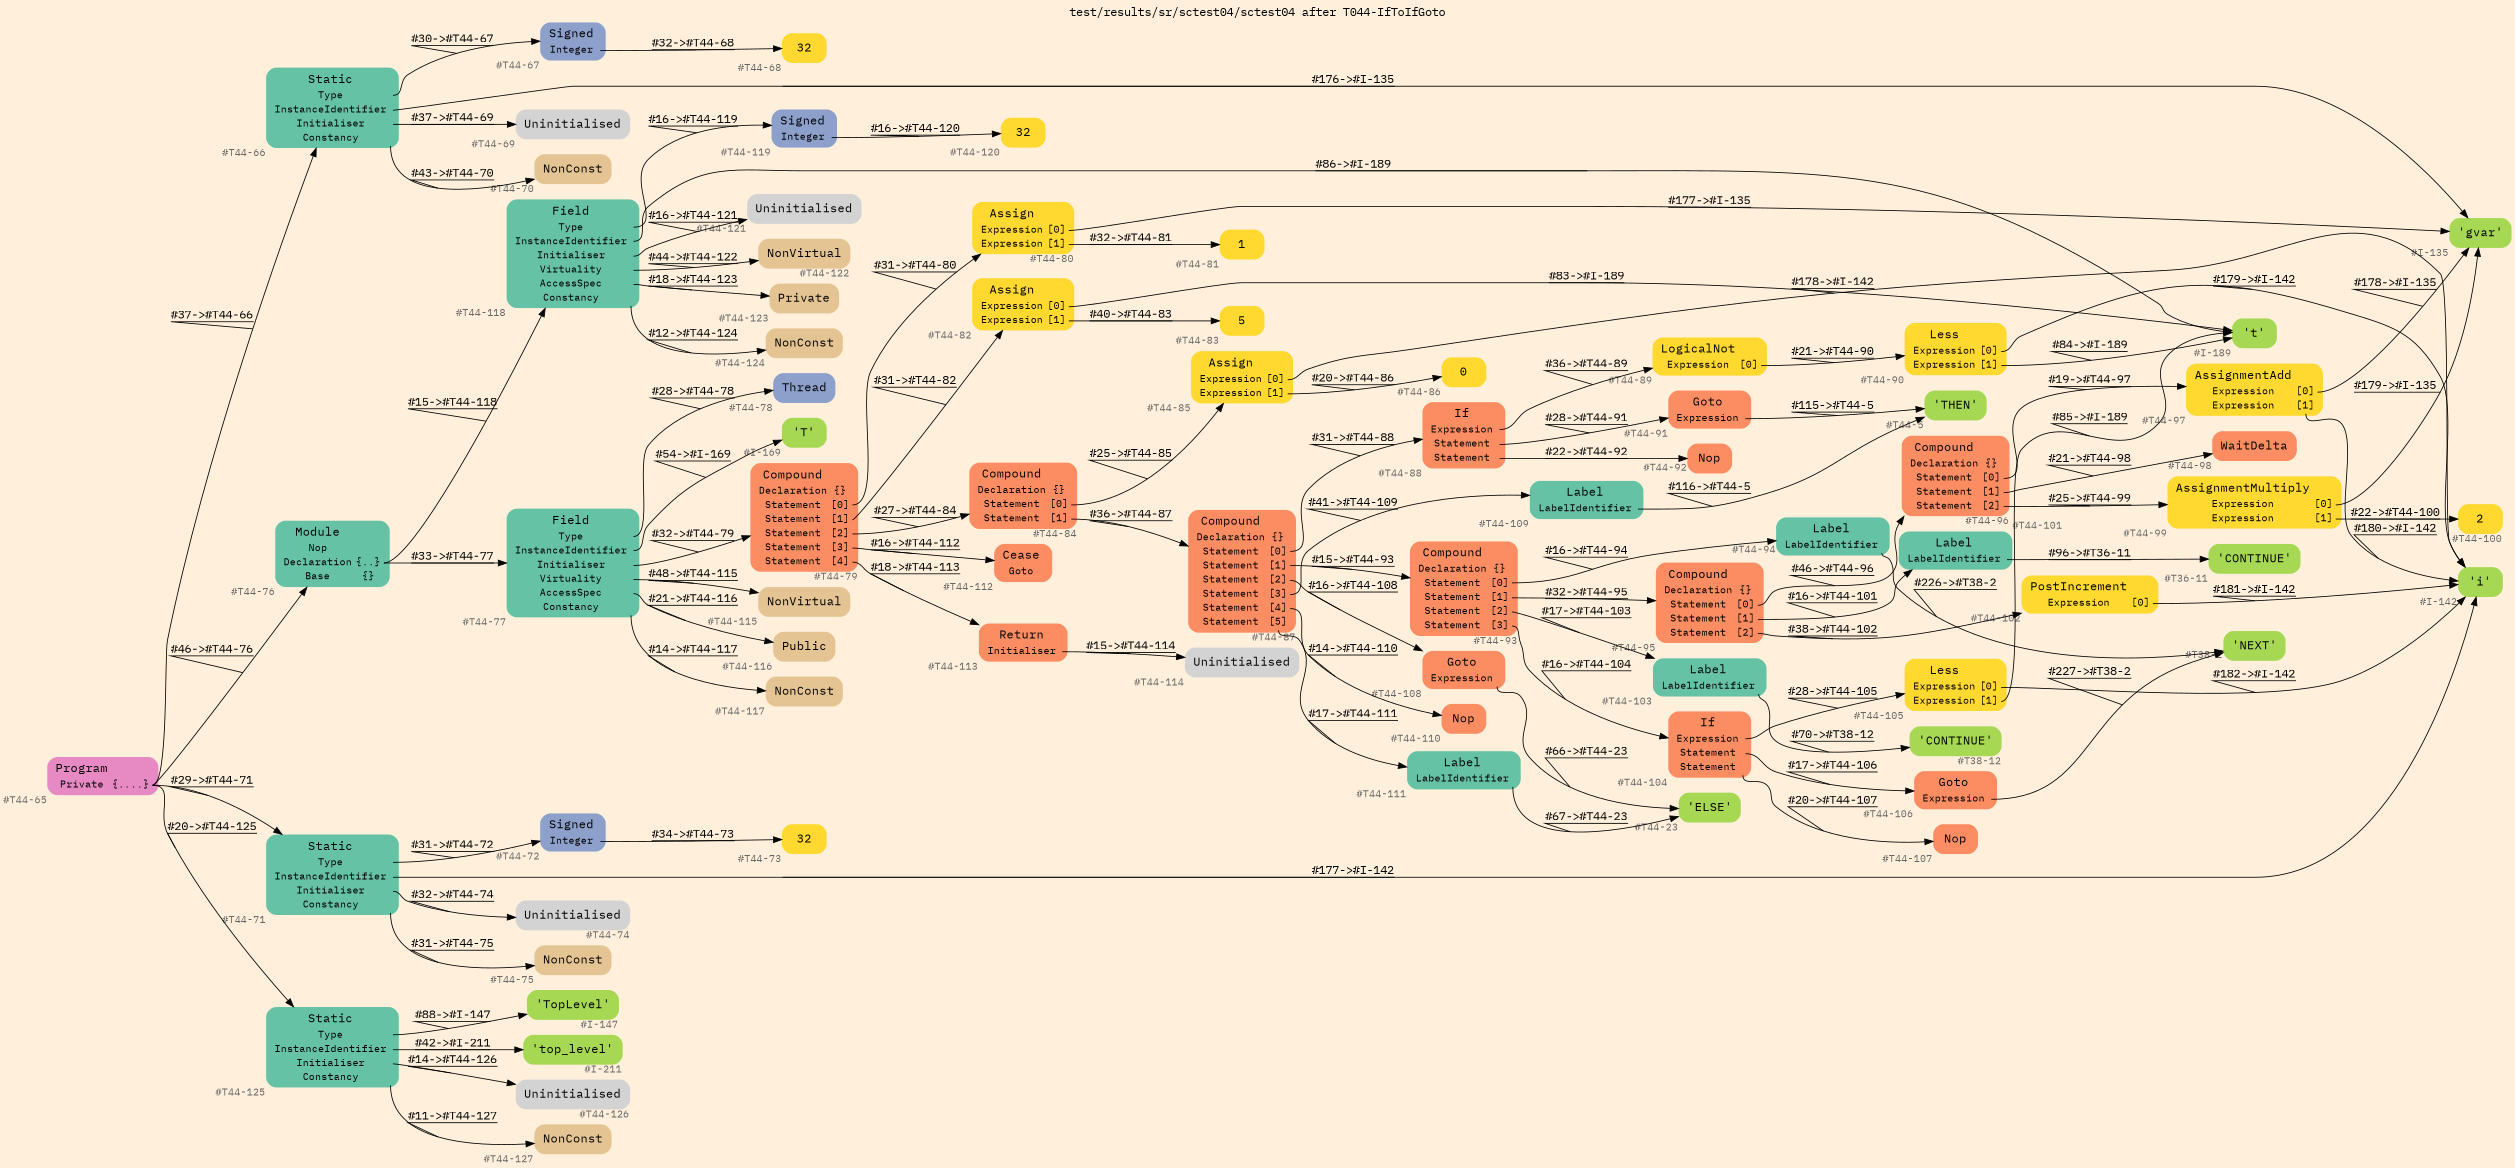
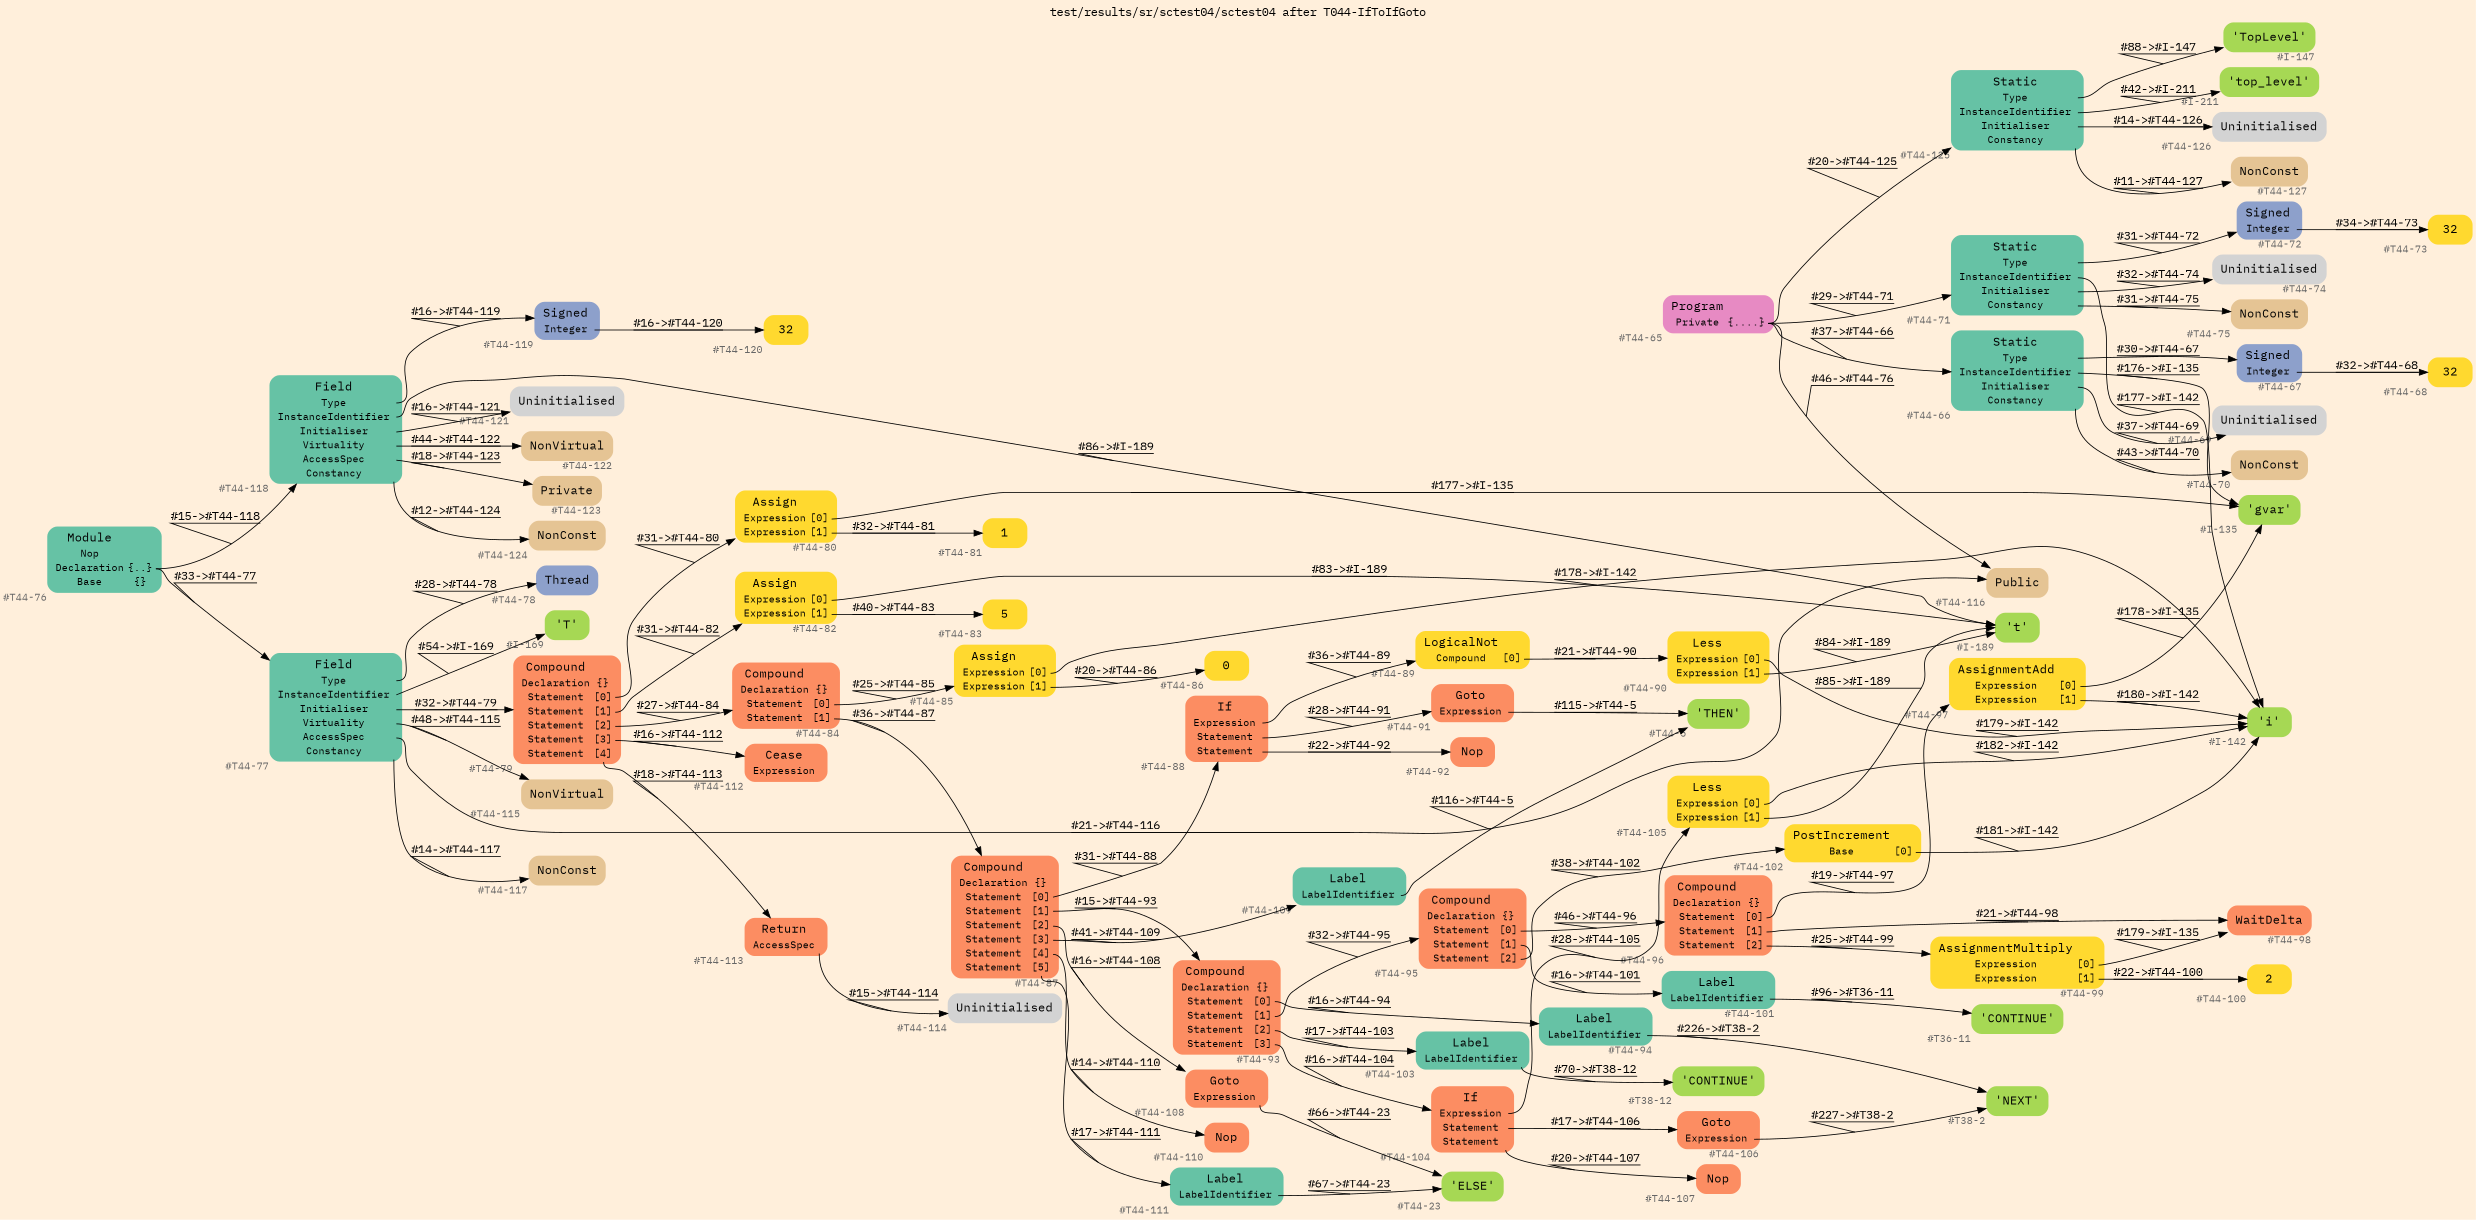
node "LogicalNot": text "Expression" -> "Compound"
edge "AssignmentMultiply" -> "'gvar'": now "AssignmentMultiply" -> "WaitDelta"
node "Cease": text "Goto" -> "Expression"
node "PostIncrement": text "Expression" -> "Base"
node "Return": text "Initialiser" -> "AccessSpec"
edge "Program" -> "Module": now "Program" -> "Public"
